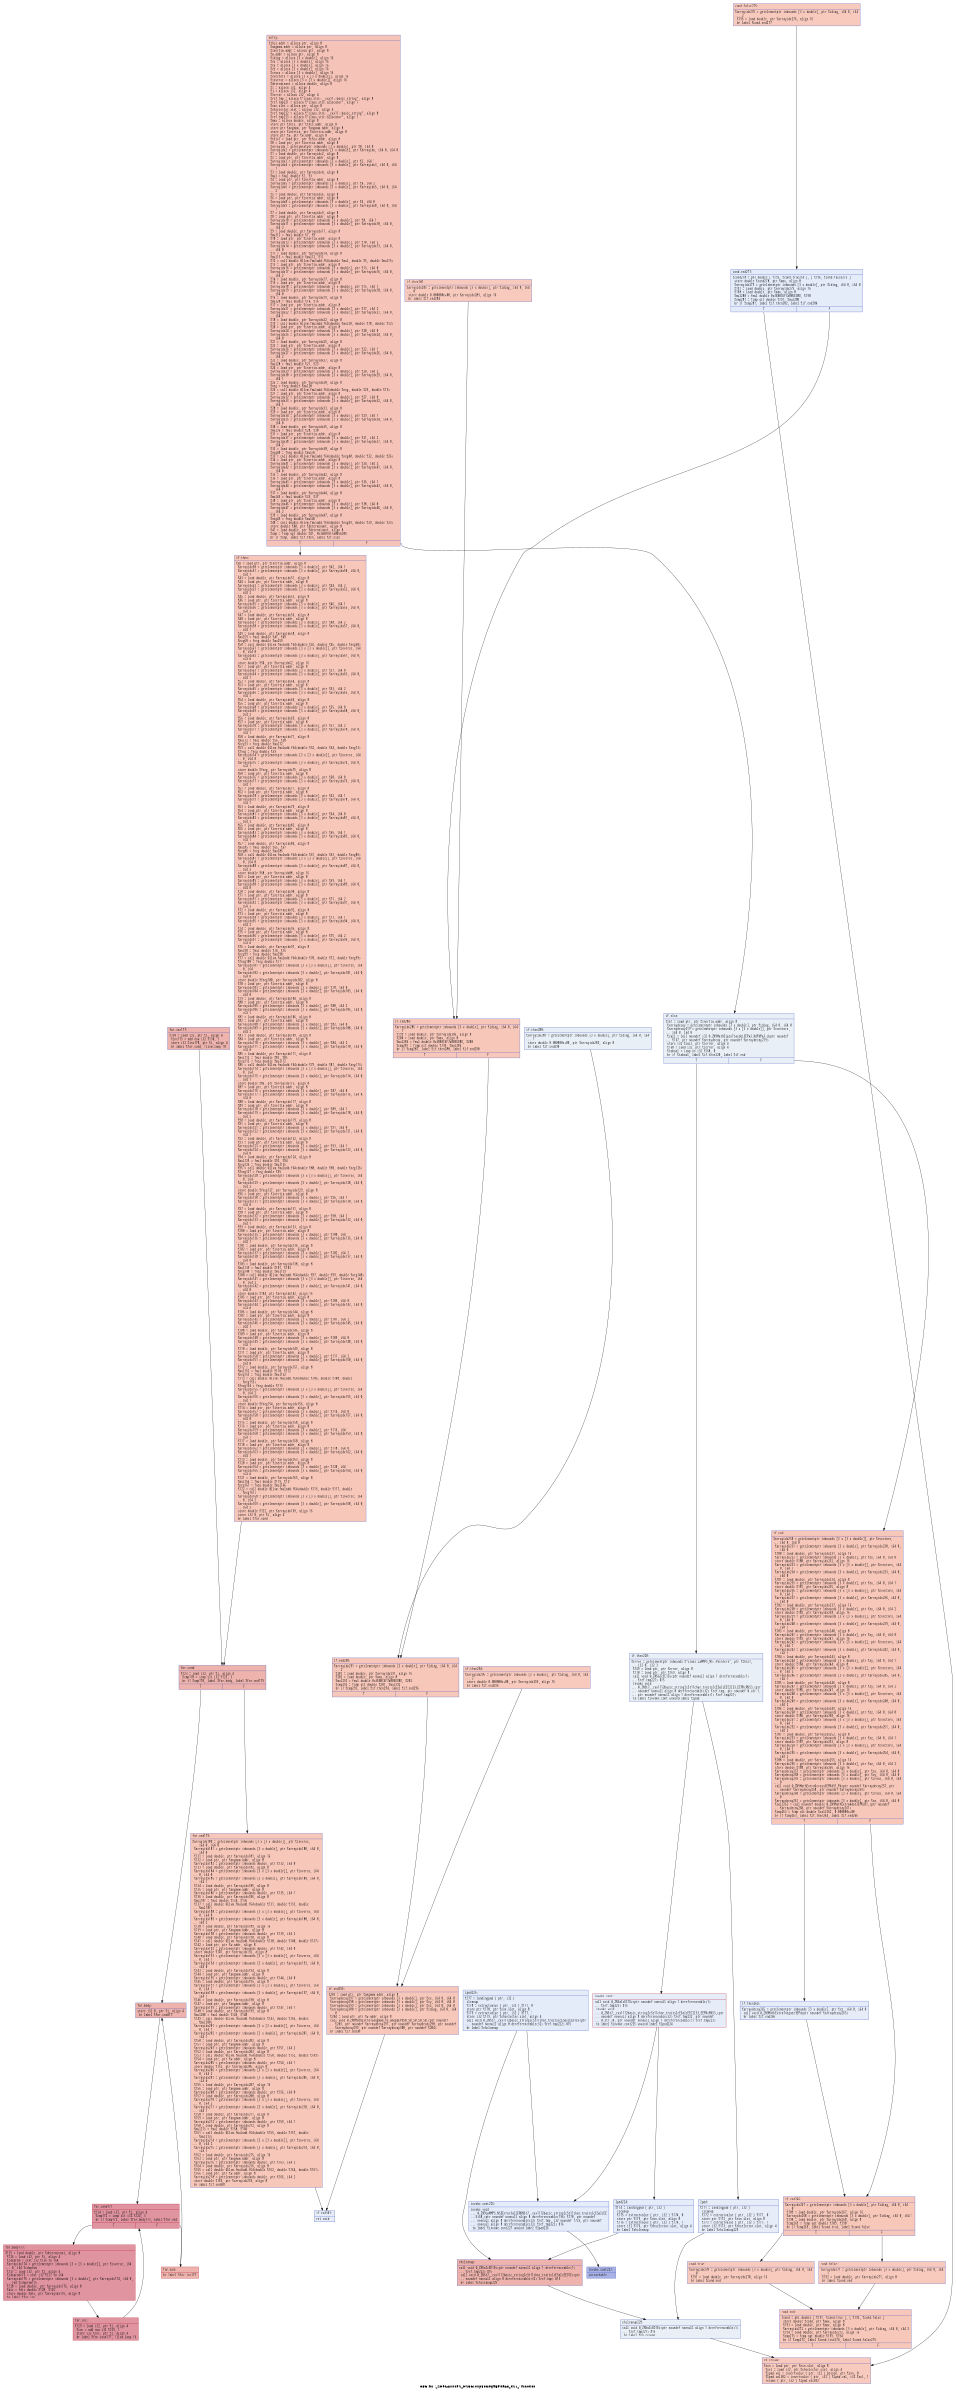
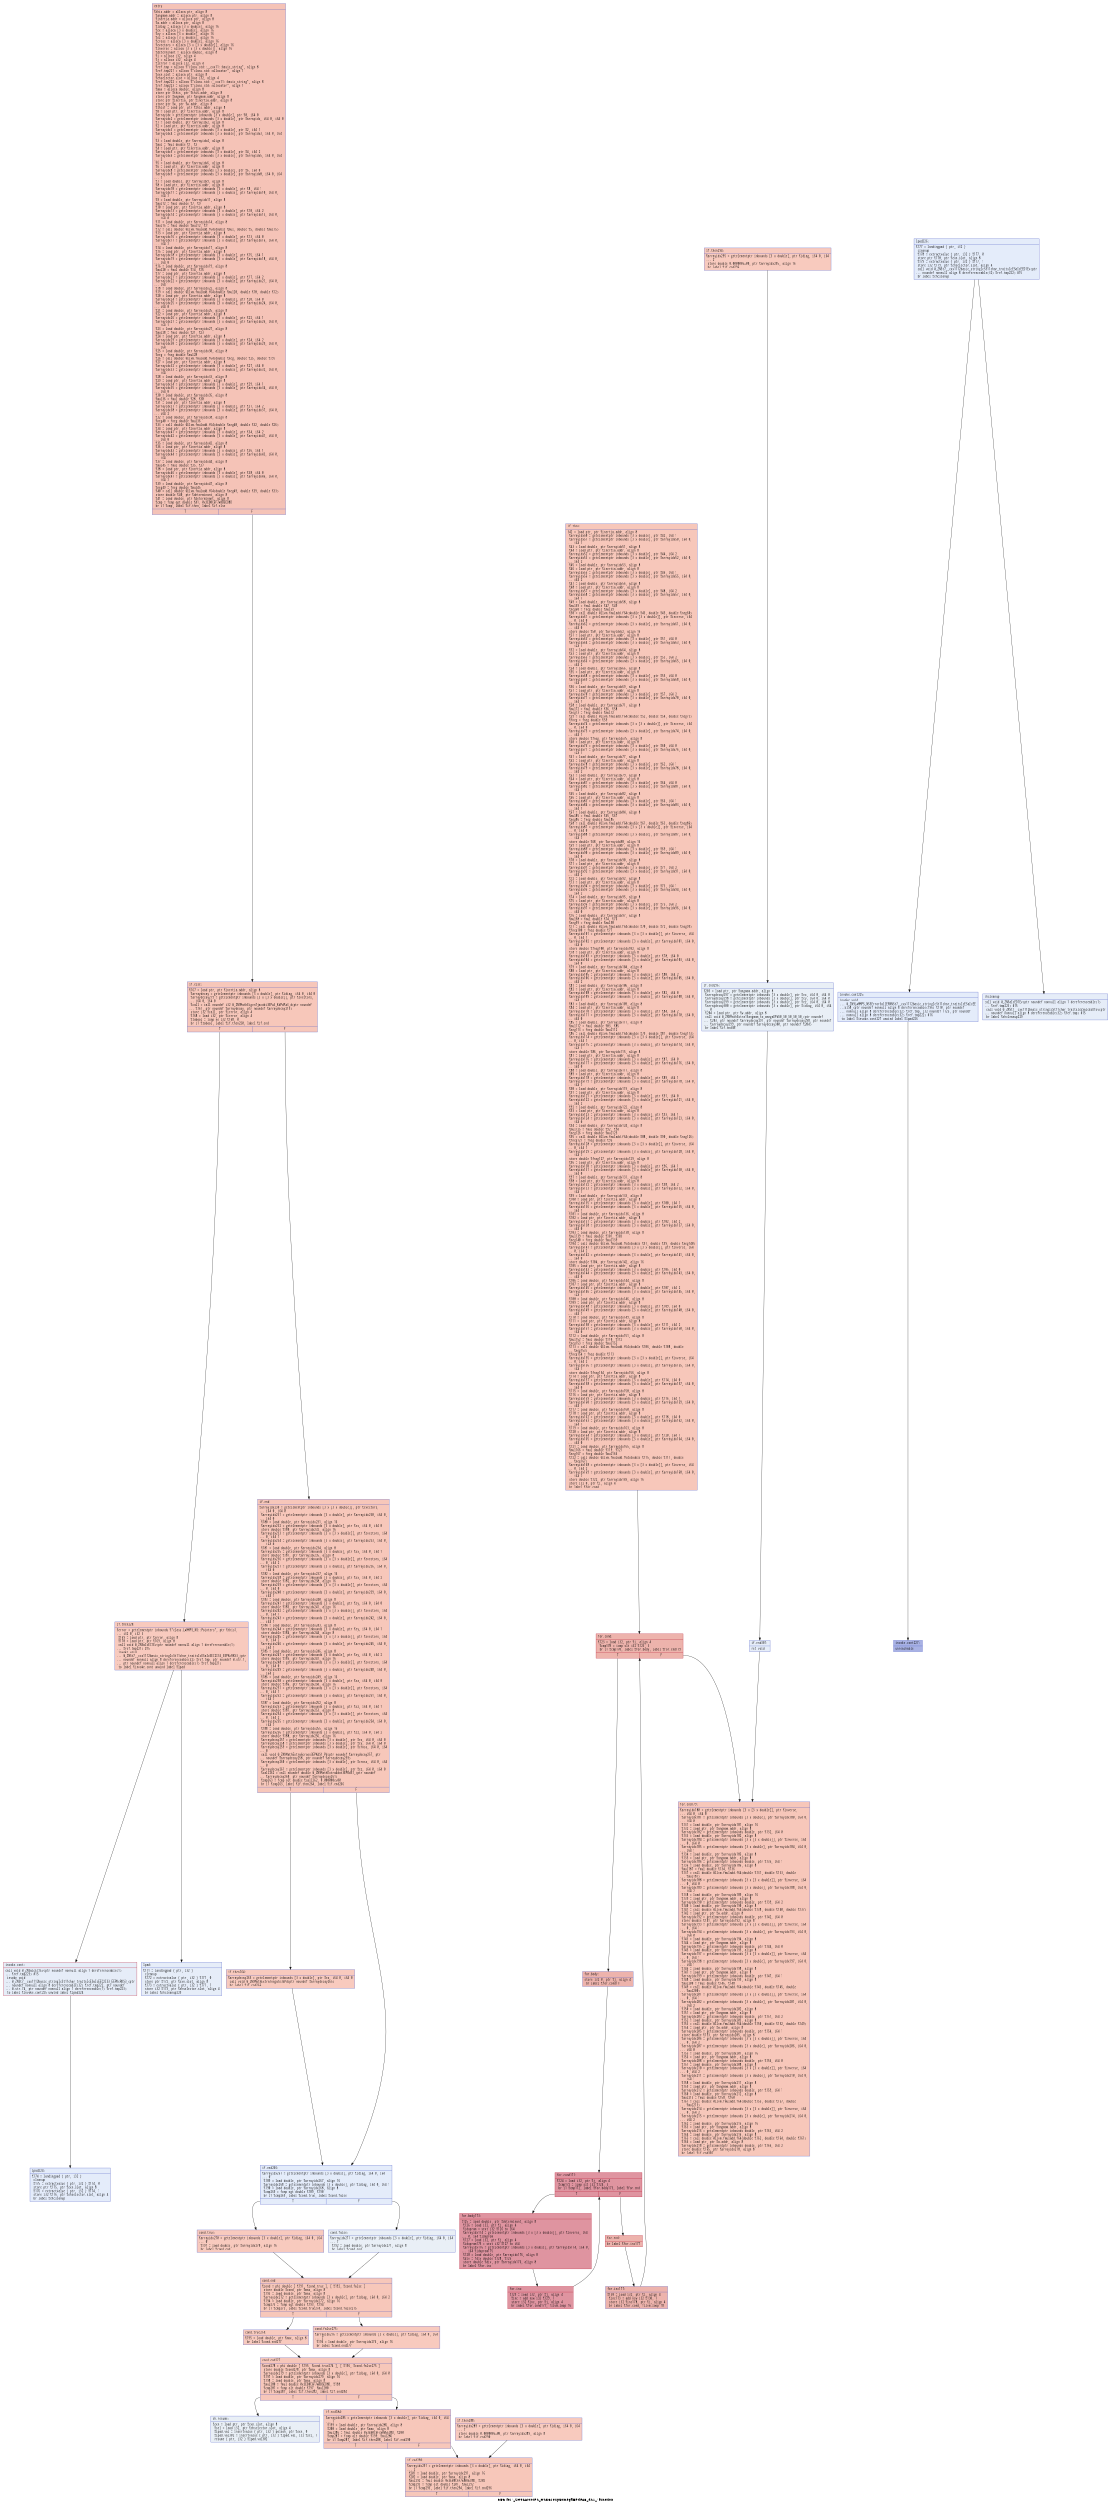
node "if.then282:": removed
node "cond.end277:": fillcolor #c1d4f470 -> #ec7f6370
edge "entry:" -> "if.then:": removed
node "if.then288:": fillcolor #cedaeb70 -> #ef886b70
node "if.else:": fillcolor #cedaeb70 -> #ec7f6370
node "for.cond:": color #3d50c3ff -> #b70d28ff
node "if.then220:": fillcolor #cedaeb70 -> #ef886b70
edge "if.end290:" -> "if.end296:": removed
node "if.end296:": fillcolor #ec7f6370 -> #cedaeb70
node "if.then264:": fillcolor #c7d7f070 -> #ef886b70
edge "invoke.cont:" -> "invoke.cont225:": removed
edge "for.end:" -> "for.body:": now "for.end:" -> "for.inc177:"
edge "for.end179:" -> "if.end301:": reversed
node "if.end266:": fillcolor #ec7f6370 -> #c1d4f470
edge "lpad224:" -> "ehcleanup:": removed
node "ehcleanup:": fillcolor #d6524470 -> #c7d7f070
node "cond.false:": fillcolor #ef886b70 -> #cedaeb70
edge "cond.end:" -> "cond.false275:": added
node "ehcleanup229:": removed
node "cond.true274:": added
node "eh.resume:": fillcolor #ef886b70 -> #cedaeb70
